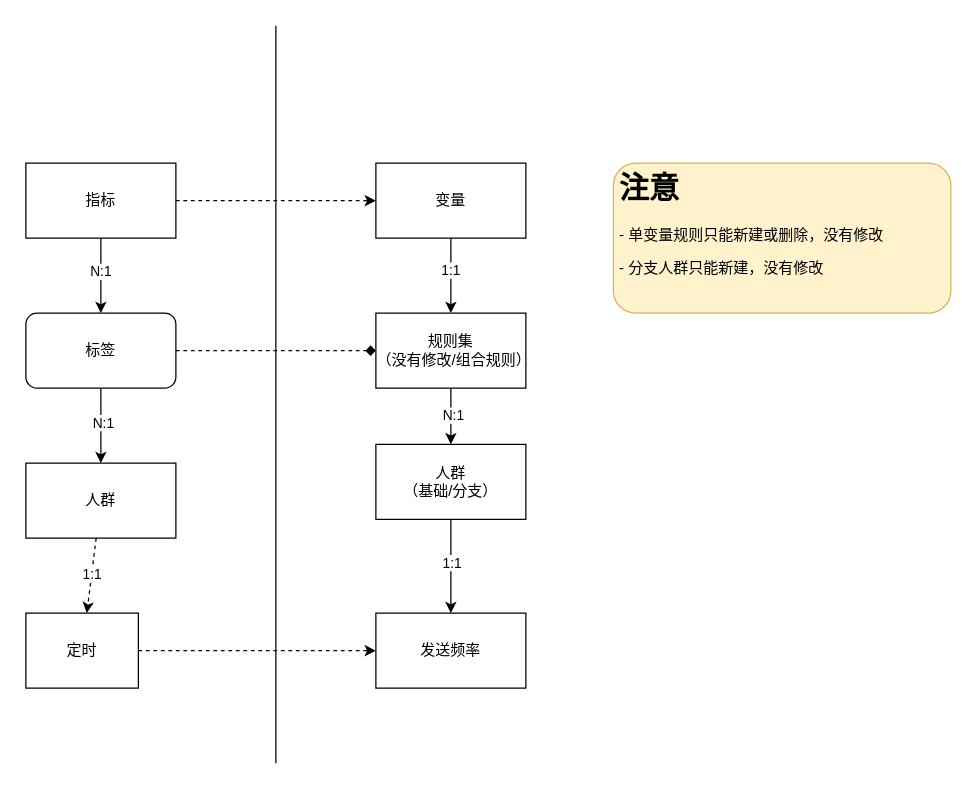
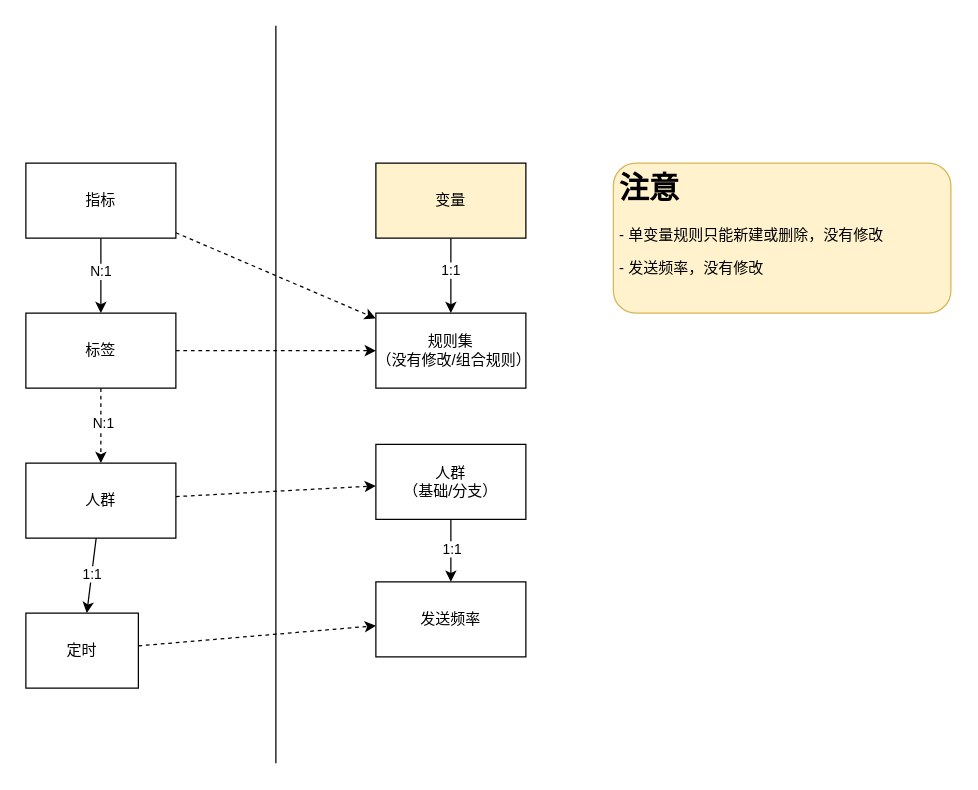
node "注意- 单变量规则只能新建或删除，没有修改 - 分支人群只能新建，没有修改": label "注意- 单变量规则只能新建或删除，没有修改 - 分支人群只能新建，没有修改" -> "注意- 单变量规则只能新建或删除，没有修改 - 发送频率，没有修改"
edge "指标" -> "变量": now "指标" -> "规则集 （没有修改/组合规则）"
node "变量": fillcolor #ffffff -> #fff2cc
node "标签": shape rounded rectangle -> rectangle
edge "标签" -> "规则集 （没有修改/组合规则）": arrowhead diamond -> classic
edge "规则集 （没有修改/组合规则）" -> "人群 （基础/分支）": removed, label "N:1"
edge "标签" -> "人群": style solid -> dashed
edge "人群" -> "人群 （基础/分支）": added
edge "人群" -> "定时": style dashed -> solid
node "发送频率": moved (451, 651) -> (451, 619)
